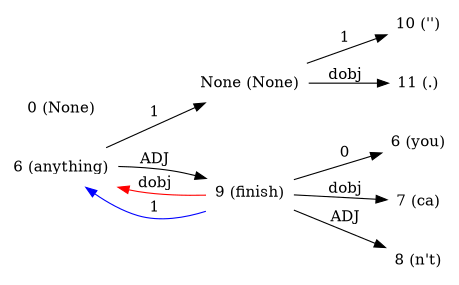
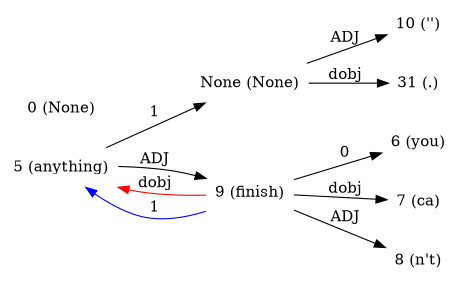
edge "None (None)" -> "10 ('')": label "1" -> "ADJ"
node "11 (.)": label "11 (.)" -> "31 (.)"
node "6 (anything)": label "6 (anything)" -> "5 (anything)"
